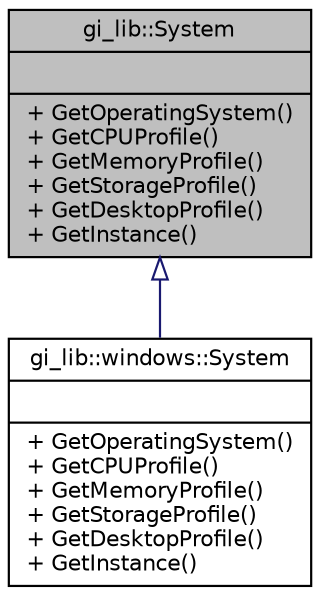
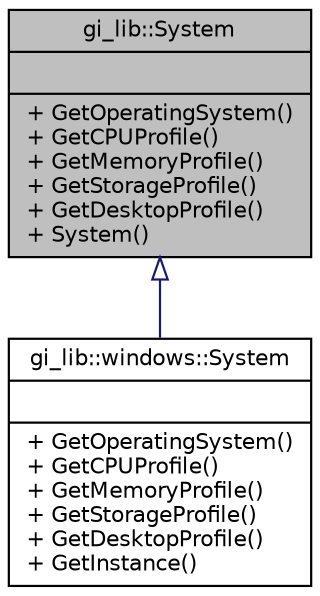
node "gi_lib::System": text "+ GetInstance()" -> "+ System()"
